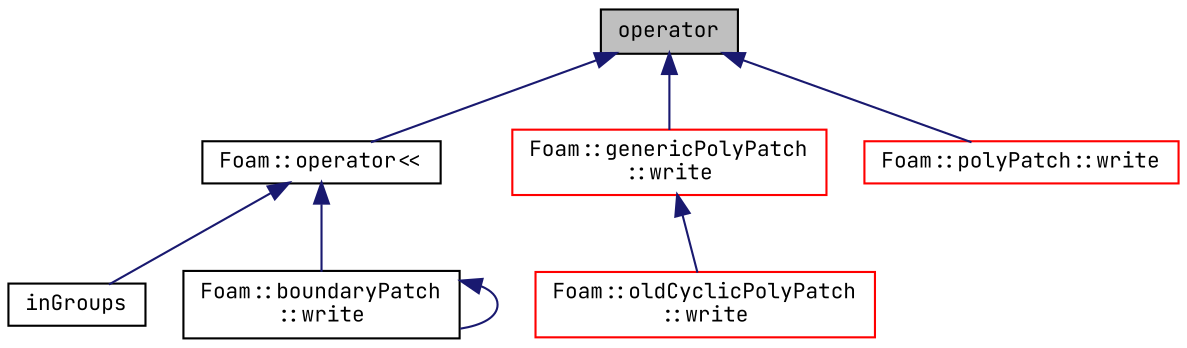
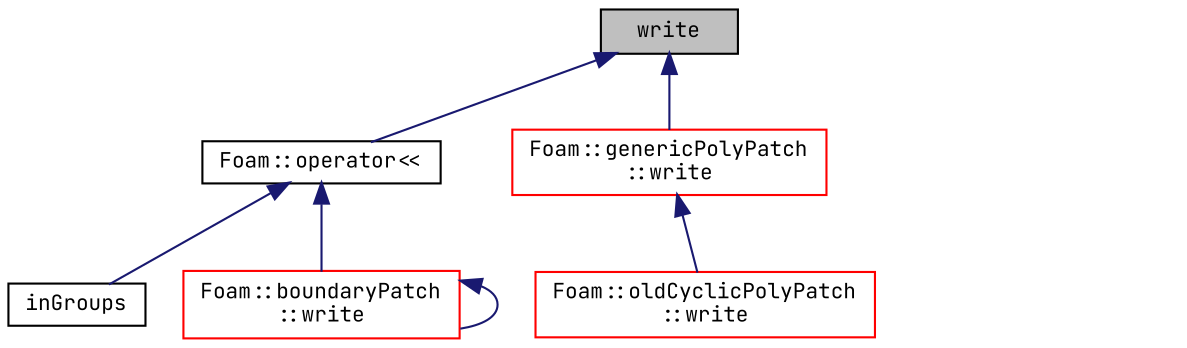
node "operator": label "operator" -> "write"
node "Foam::polyPatch::write": removed
node "Foam::boundaryPatch ::write": color black -> red
